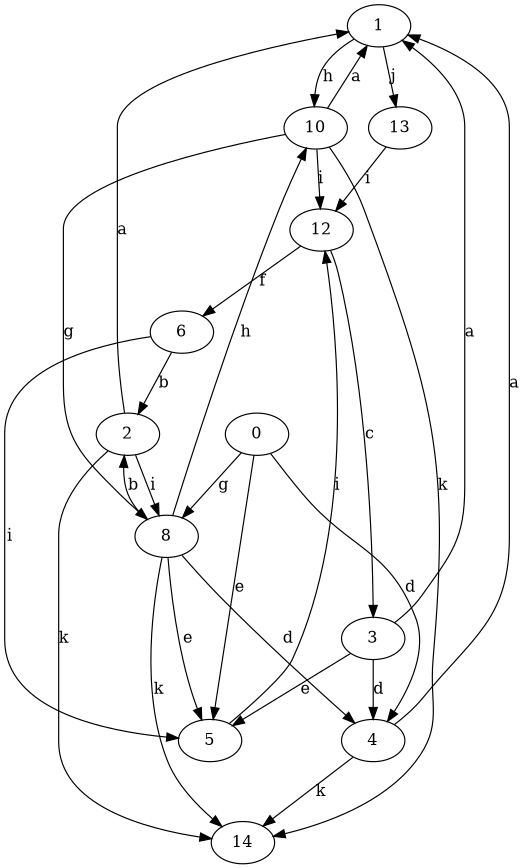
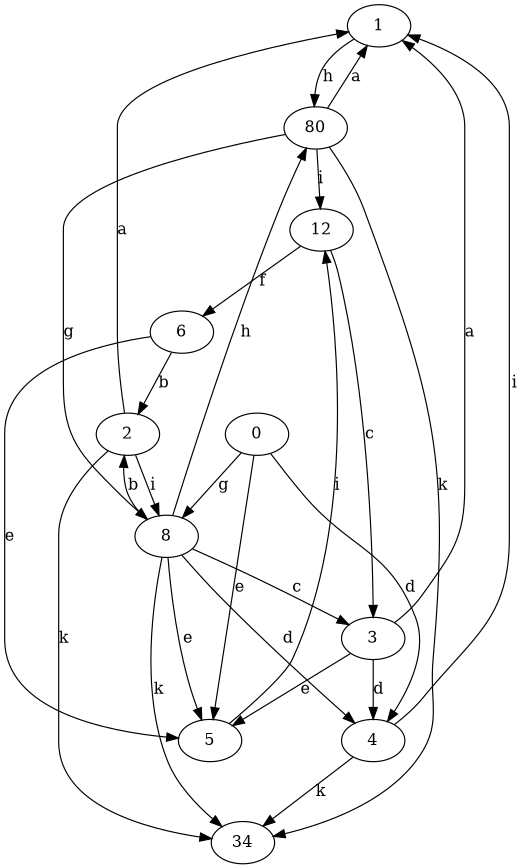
node "10": label "10" -> "80"
node "13": removed
edge "4" -> "1": label "a" -> "i"
edge "6" -> "5": label "i" -> "e"
edge "8" -> "3": added, label "c"
node "14": label "14" -> "34"
